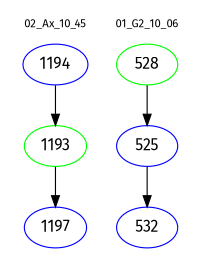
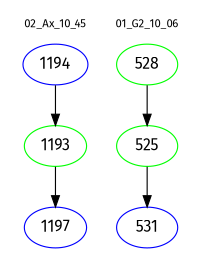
node "525": color blue -> green
node "532": label "532" -> "531"
